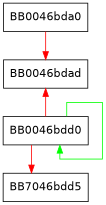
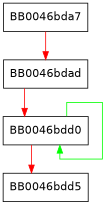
node "BB0046bda0": label "BB0046bda0" -> "BB0046bda7"
edge "BB0046bdd0" -> "BB0046bdad": reversed
node "BB7046bdd5": label "BB7046bdd5" -> "BB0046bdd5"
